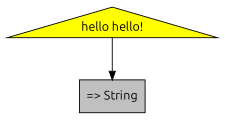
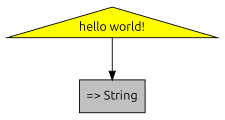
node "hello hello!": label "hello hello!" -> "hello world!"
